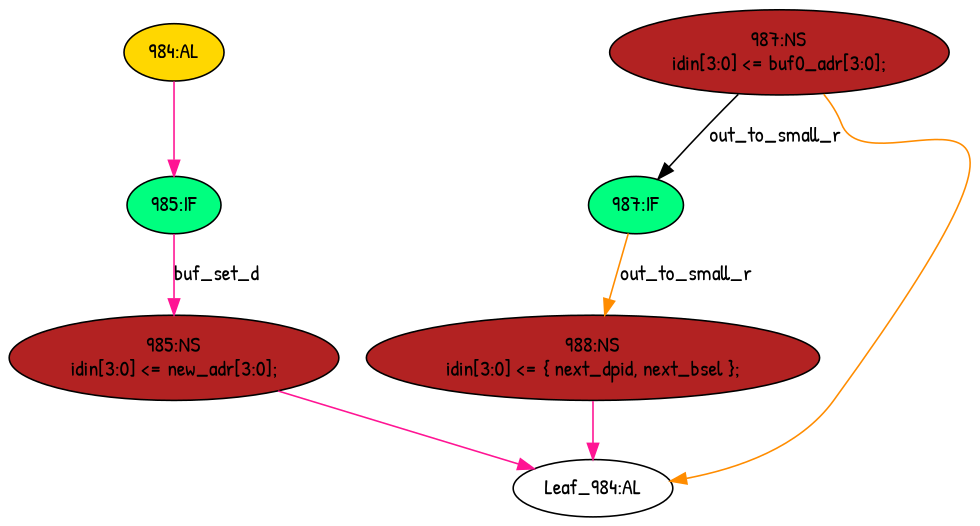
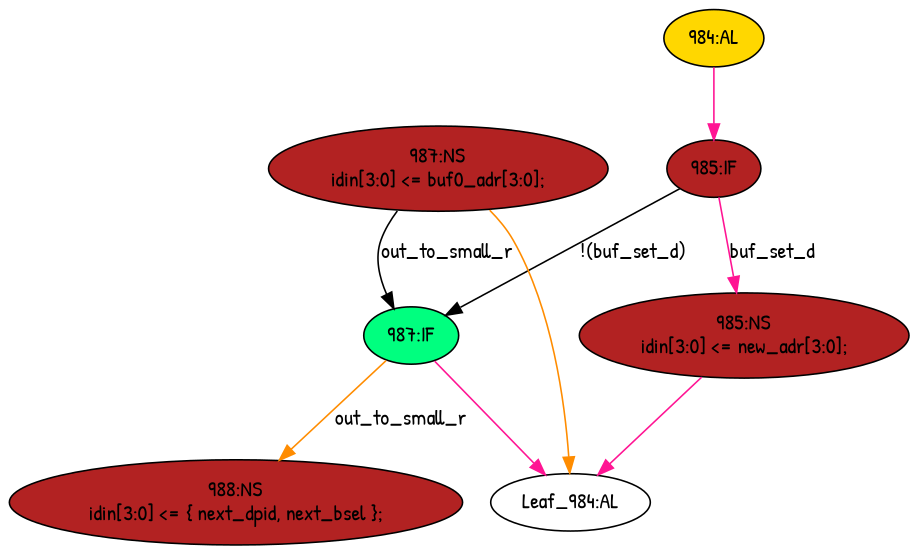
node "985:IF": fillcolor springgreen -> firebrick
edge "985:IF" -> "987:IF": added, label "!(buf_set_d)"
edge "988:NS idin[3:0] <= { next_dpid, next_bsel };" -> "Leaf_984:AL": now "987:IF" -> "Leaf_984:AL"
